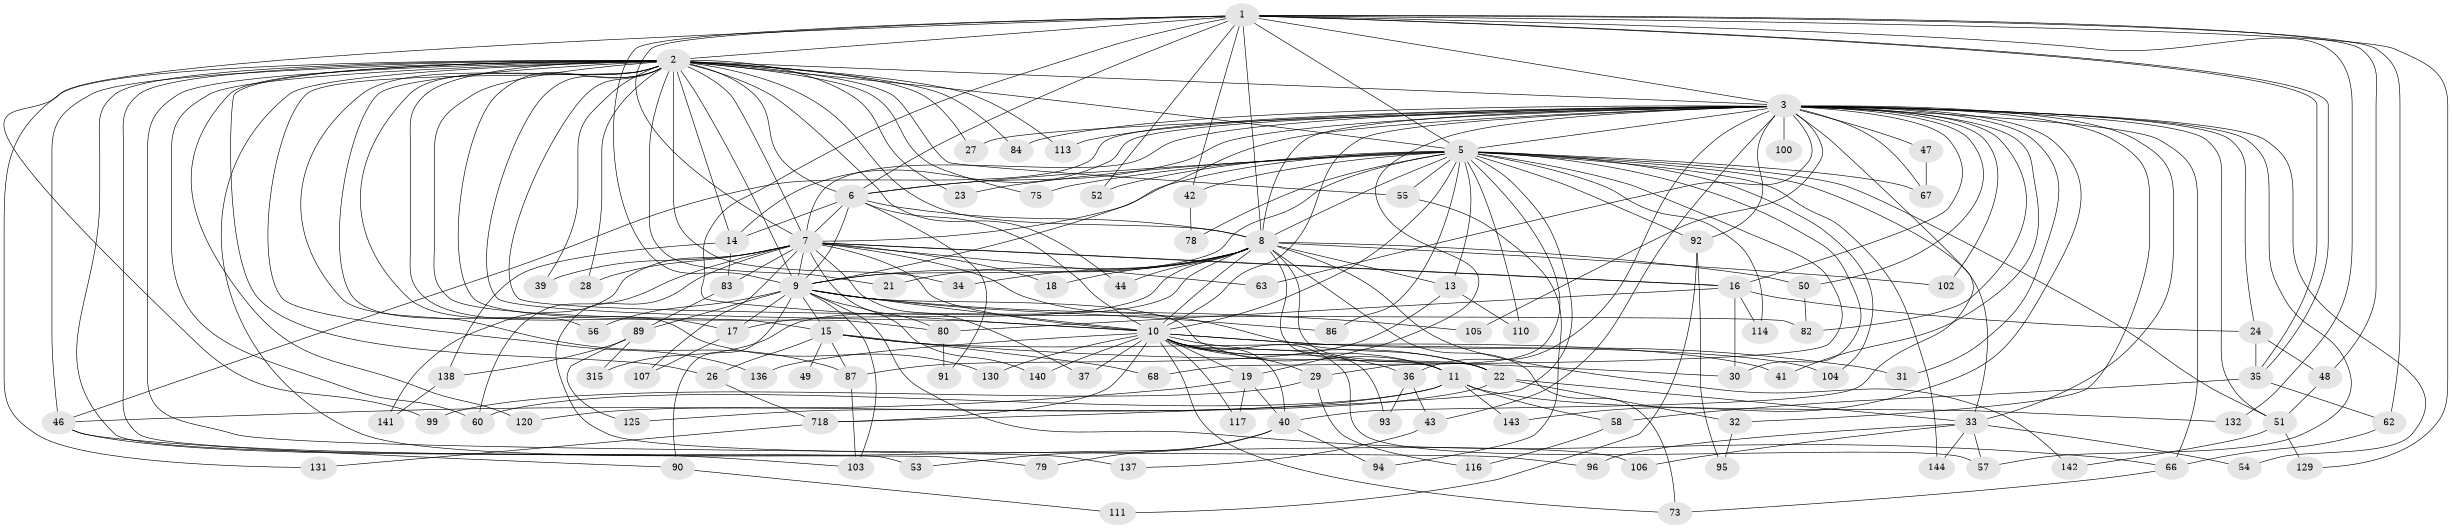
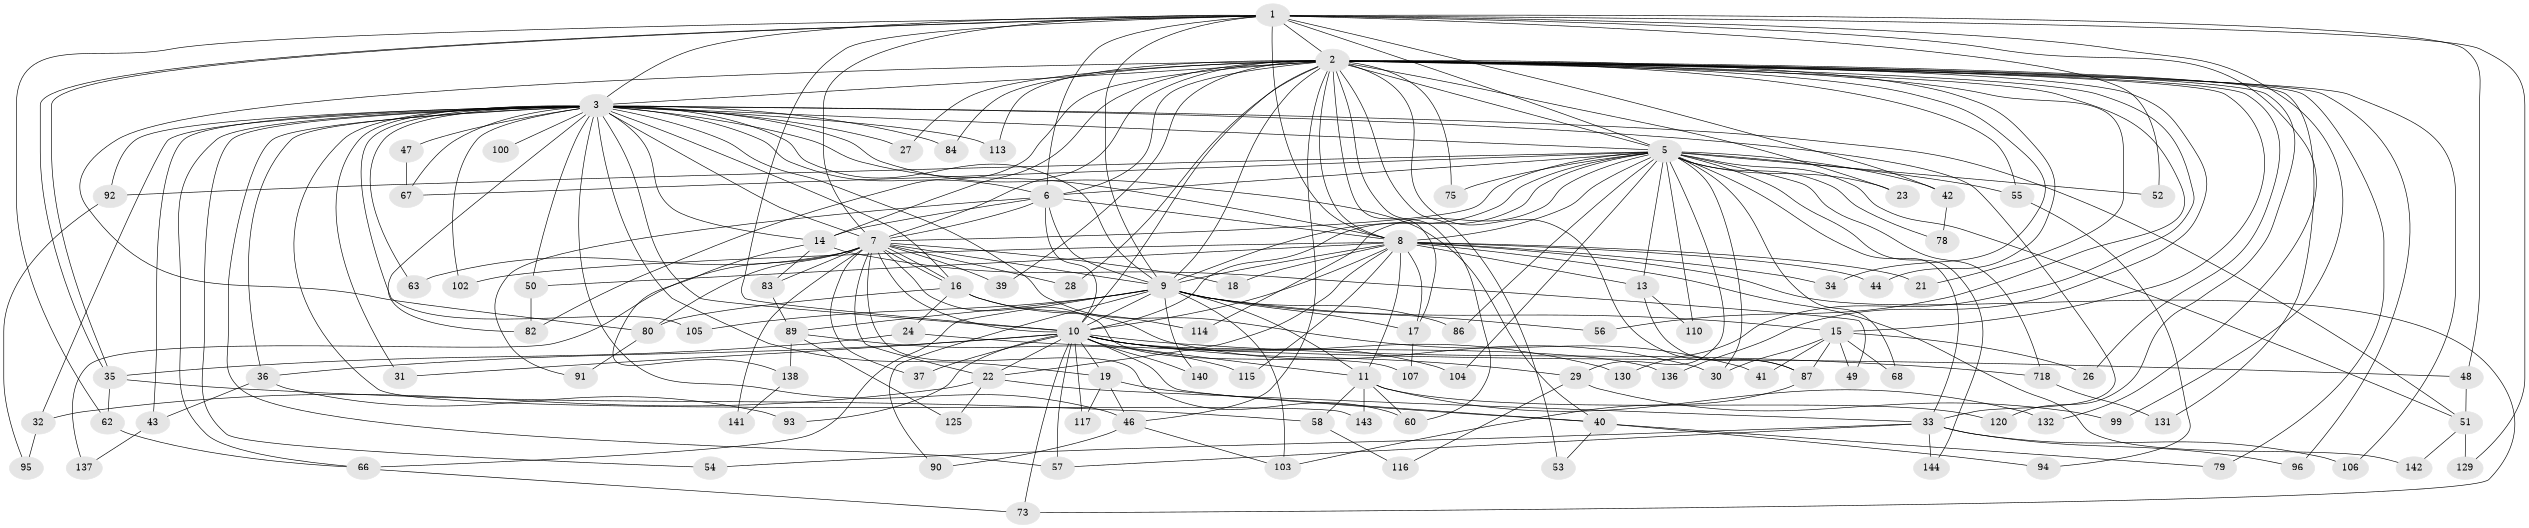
edge "3" -- "24": removed
edge "14" -- "49": added
node "315": label "315" -> "115"
edge "26" -- "718": removed
node "111": removed
